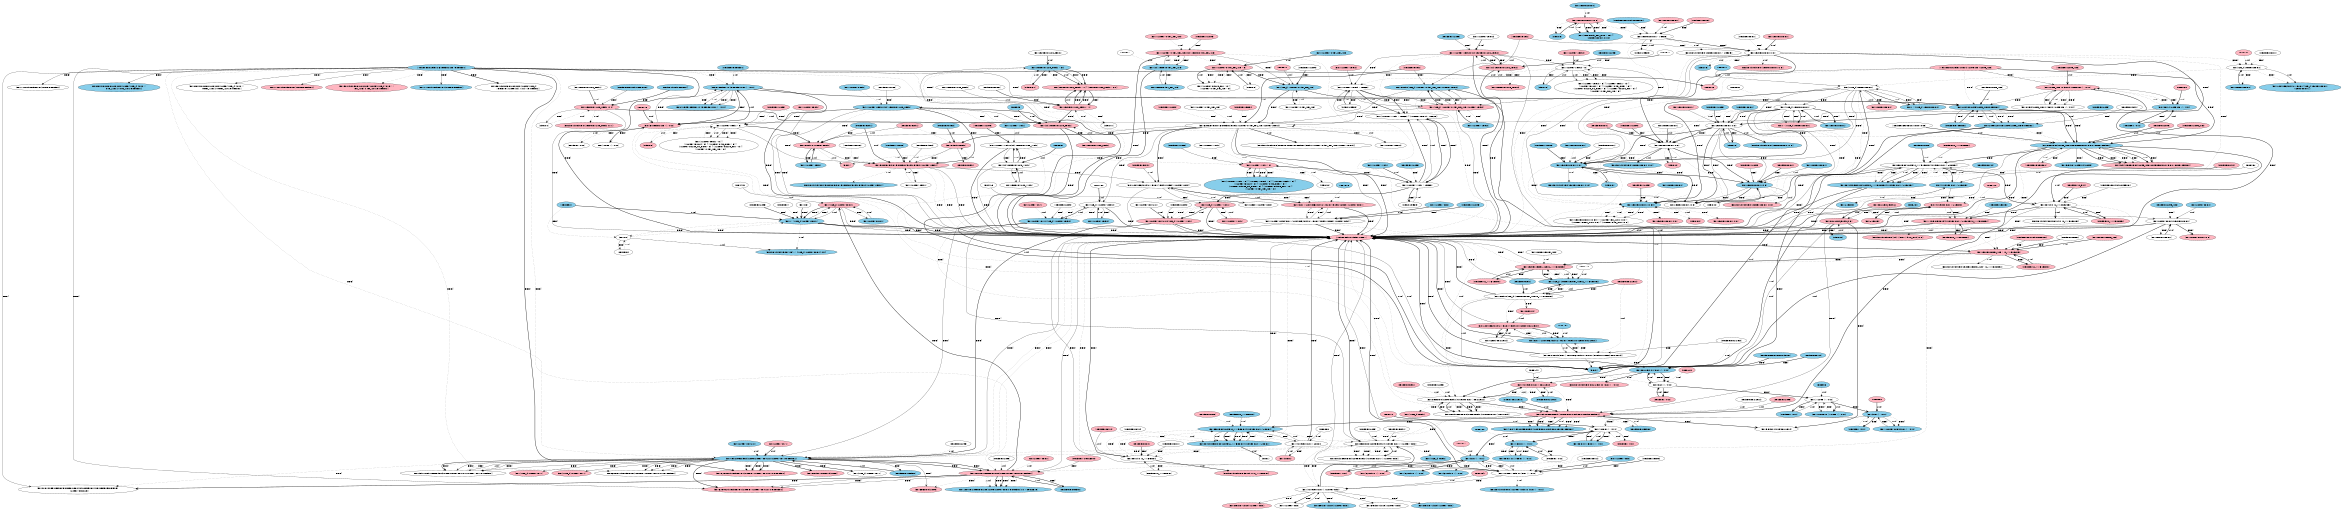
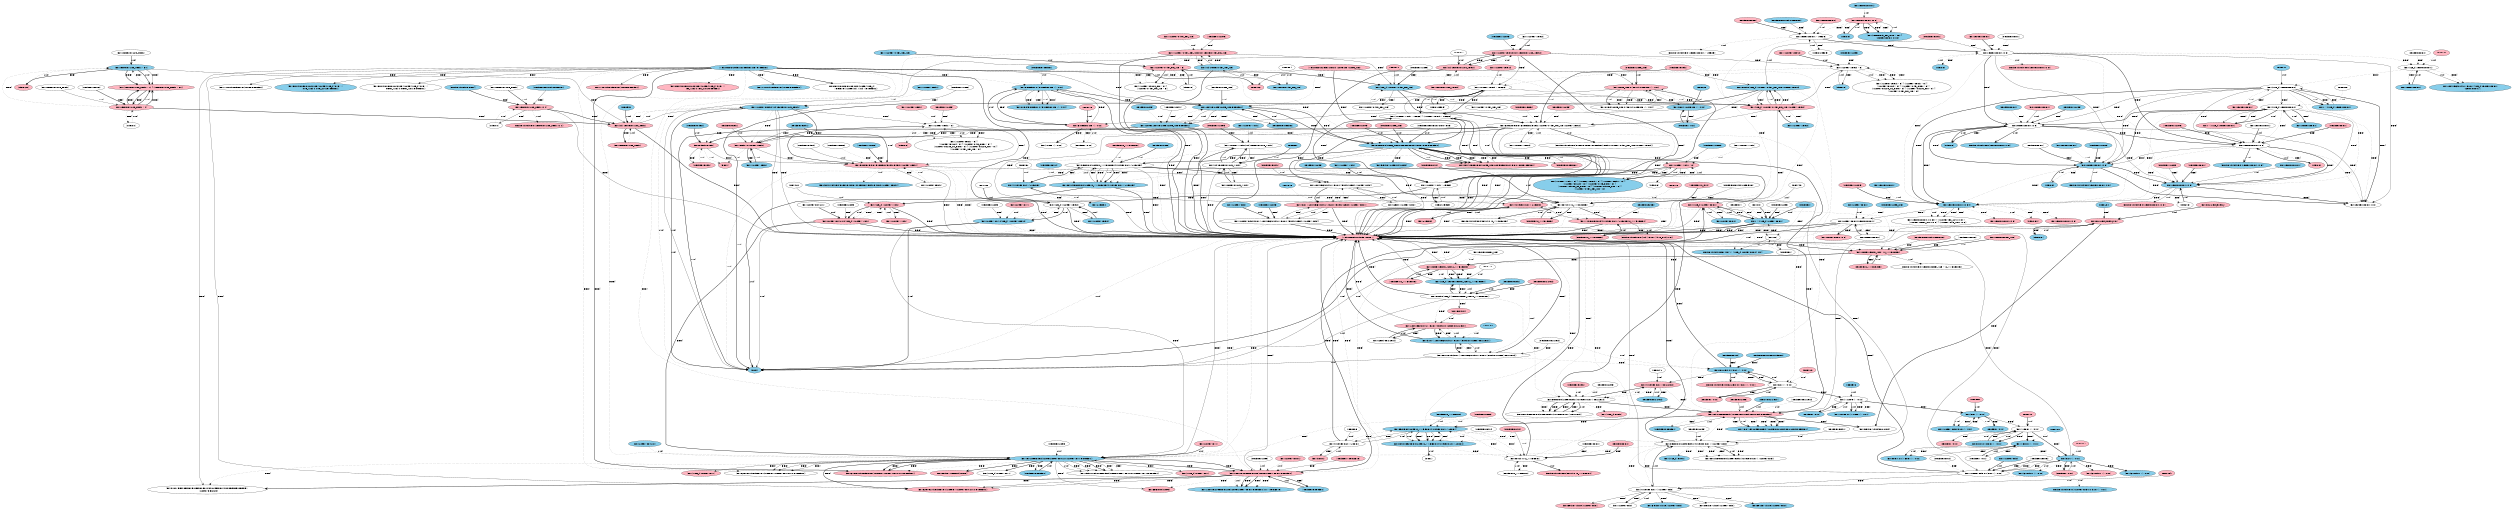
edge "1000584" -> "(Call,(int) header.bytes_per_line)": now "1000584" -> "(Call,header.bytes_per_line)"
node "1000138": fillcolor lightpink -> skyblue
edge "(Call,AcquireQuantumMemory(length,sizeof(*ximage->data)))" -> "(Call,sizeof(*ximage->data))": label "CFG: " -> "DDG: "
edge "(Call,ReadBlob(image,sz_XWDColor,(unsigned char *) &color))" -> "(MethodReturn,static Image *)": style solid -> dotted
